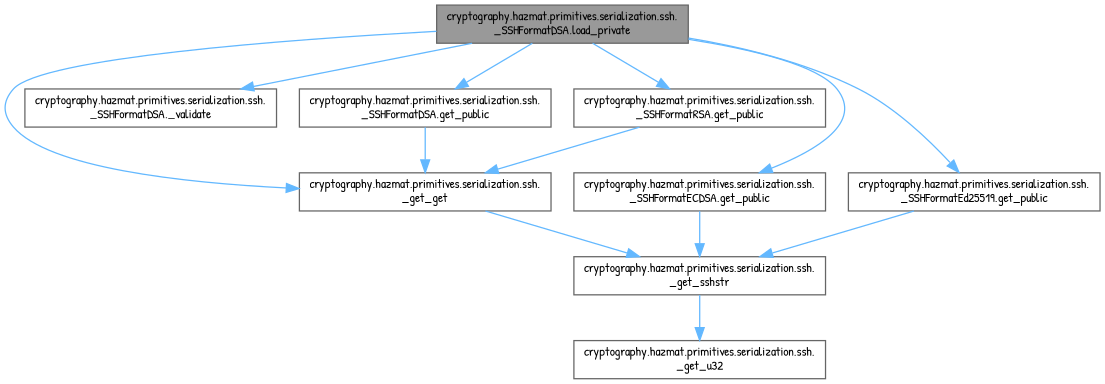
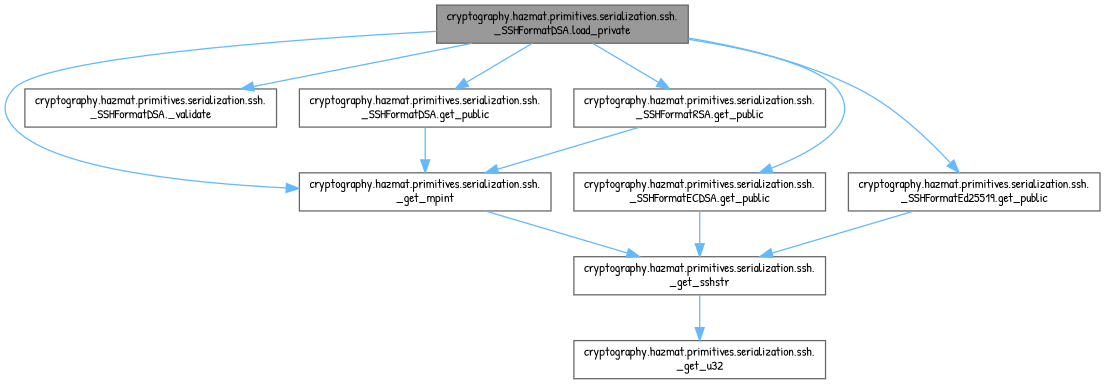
node "cryptography.hazmat.primitives.serialization.ssh. _get_get": label "cryptography.hazmat.primitives.serialization.ssh. _get_get" -> "cryptography.hazmat.primitives.serialization.ssh. _get_mpint"
